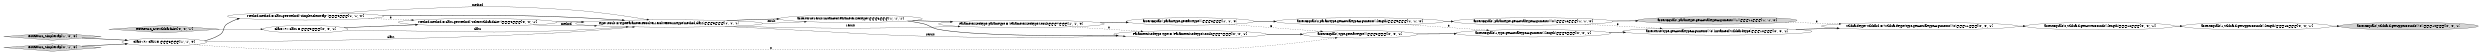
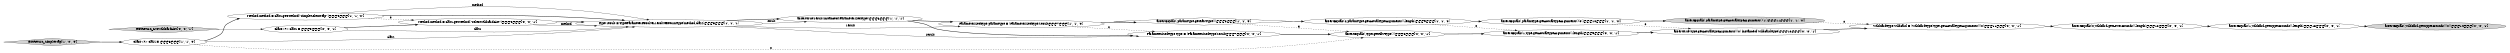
node "assertEquals(,paramType.getRawType())@@@8@@@['1', '1', '0']": shape ellipse -> diamond
node "testReturn_SimpleMap['0', '1', '0']": removed
